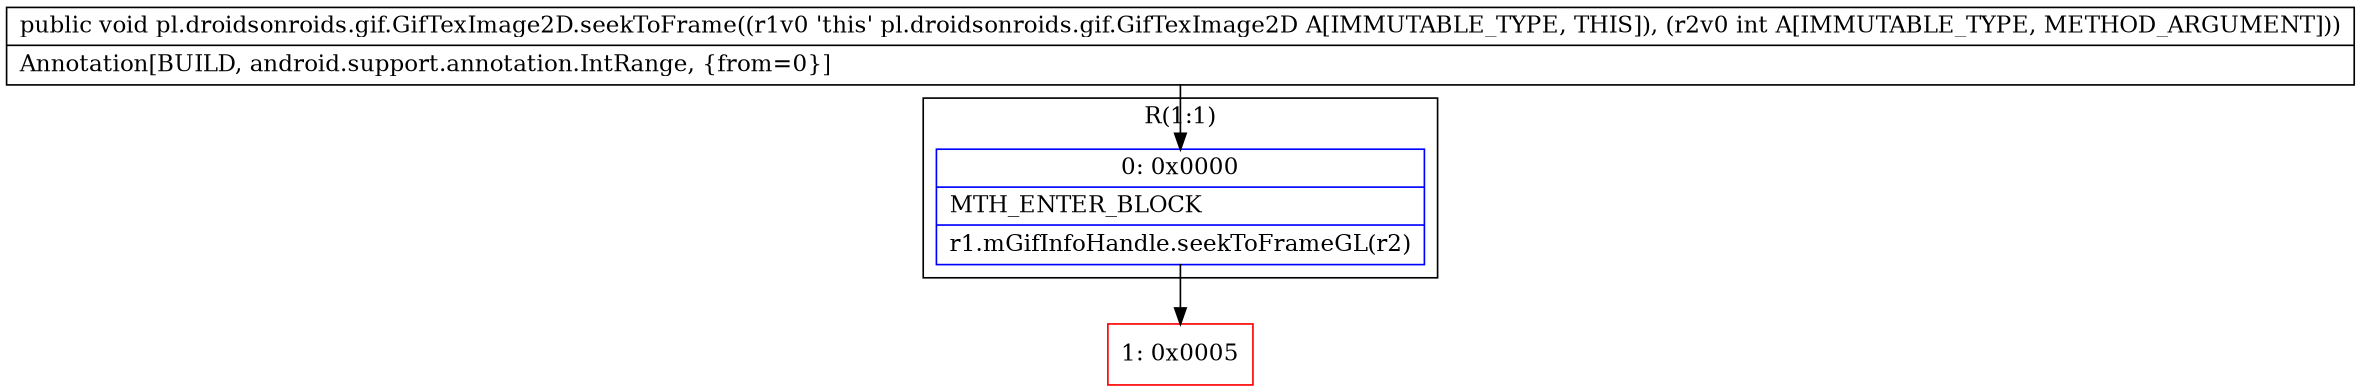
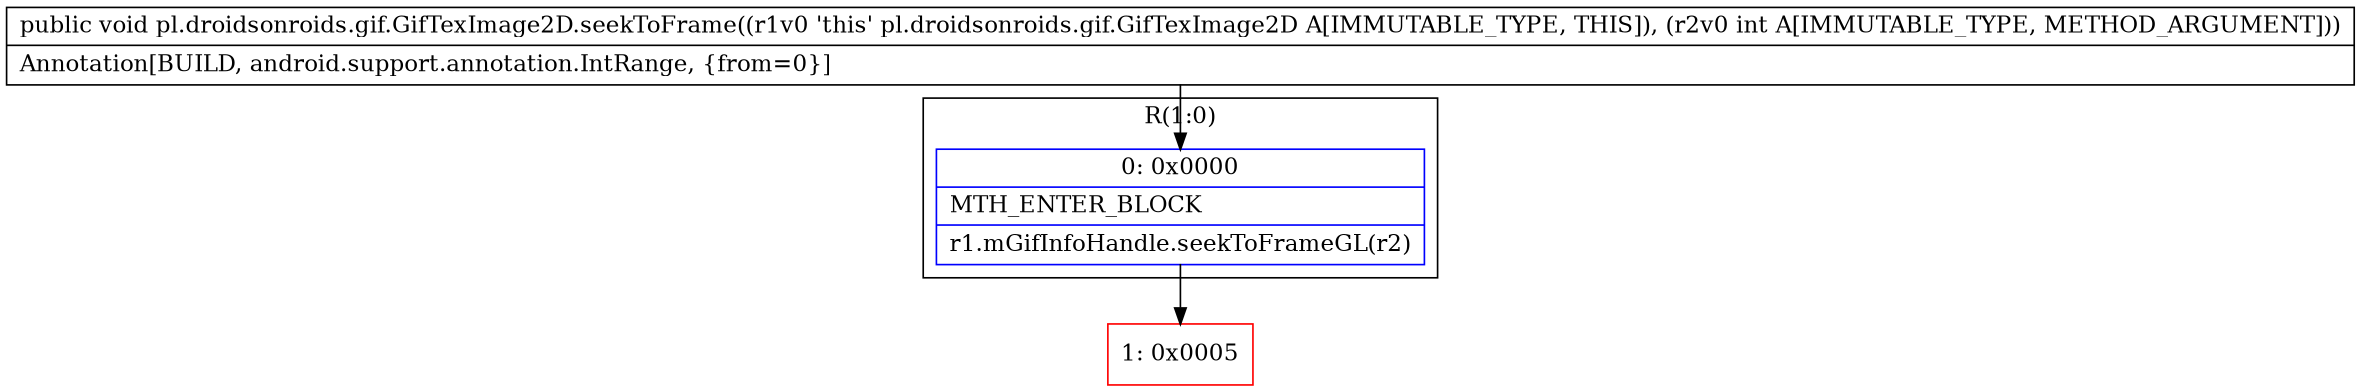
cluster "R(1:1)": label "R(1:1)" -> "R(1:0)"
